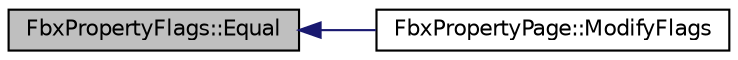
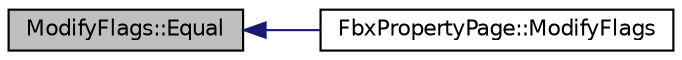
node "FbxPropertyFlags::Equal": label "FbxPropertyFlags::Equal" -> "ModifyFlags::Equal"
